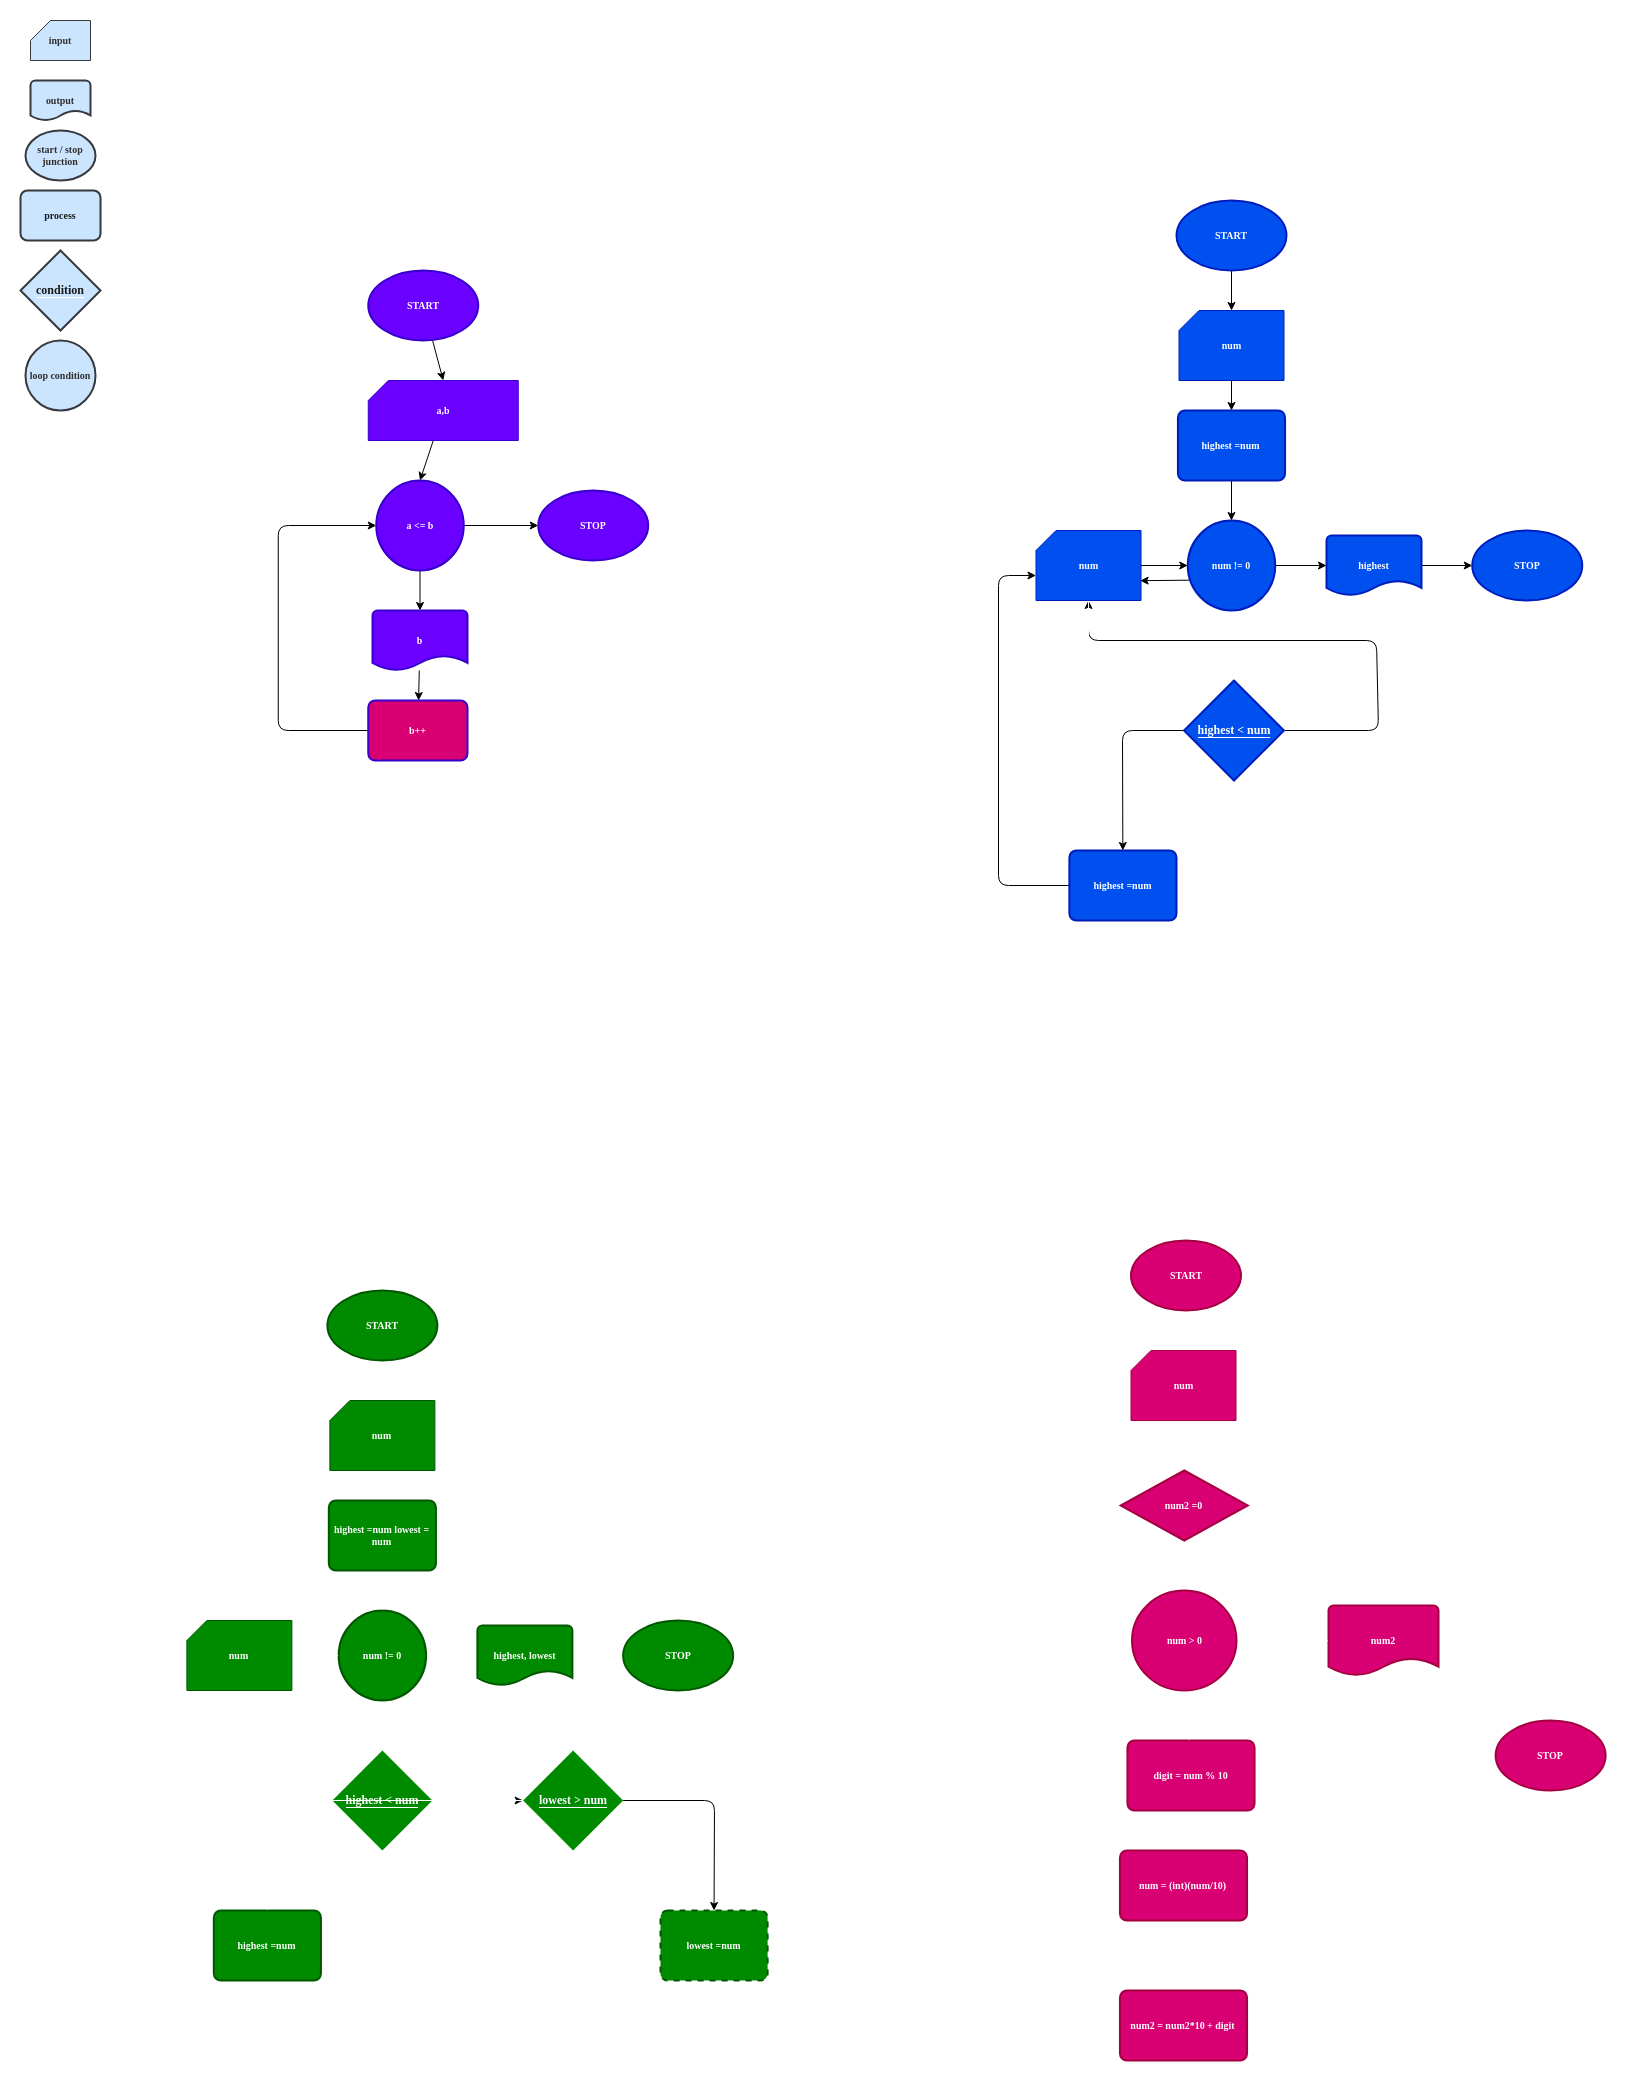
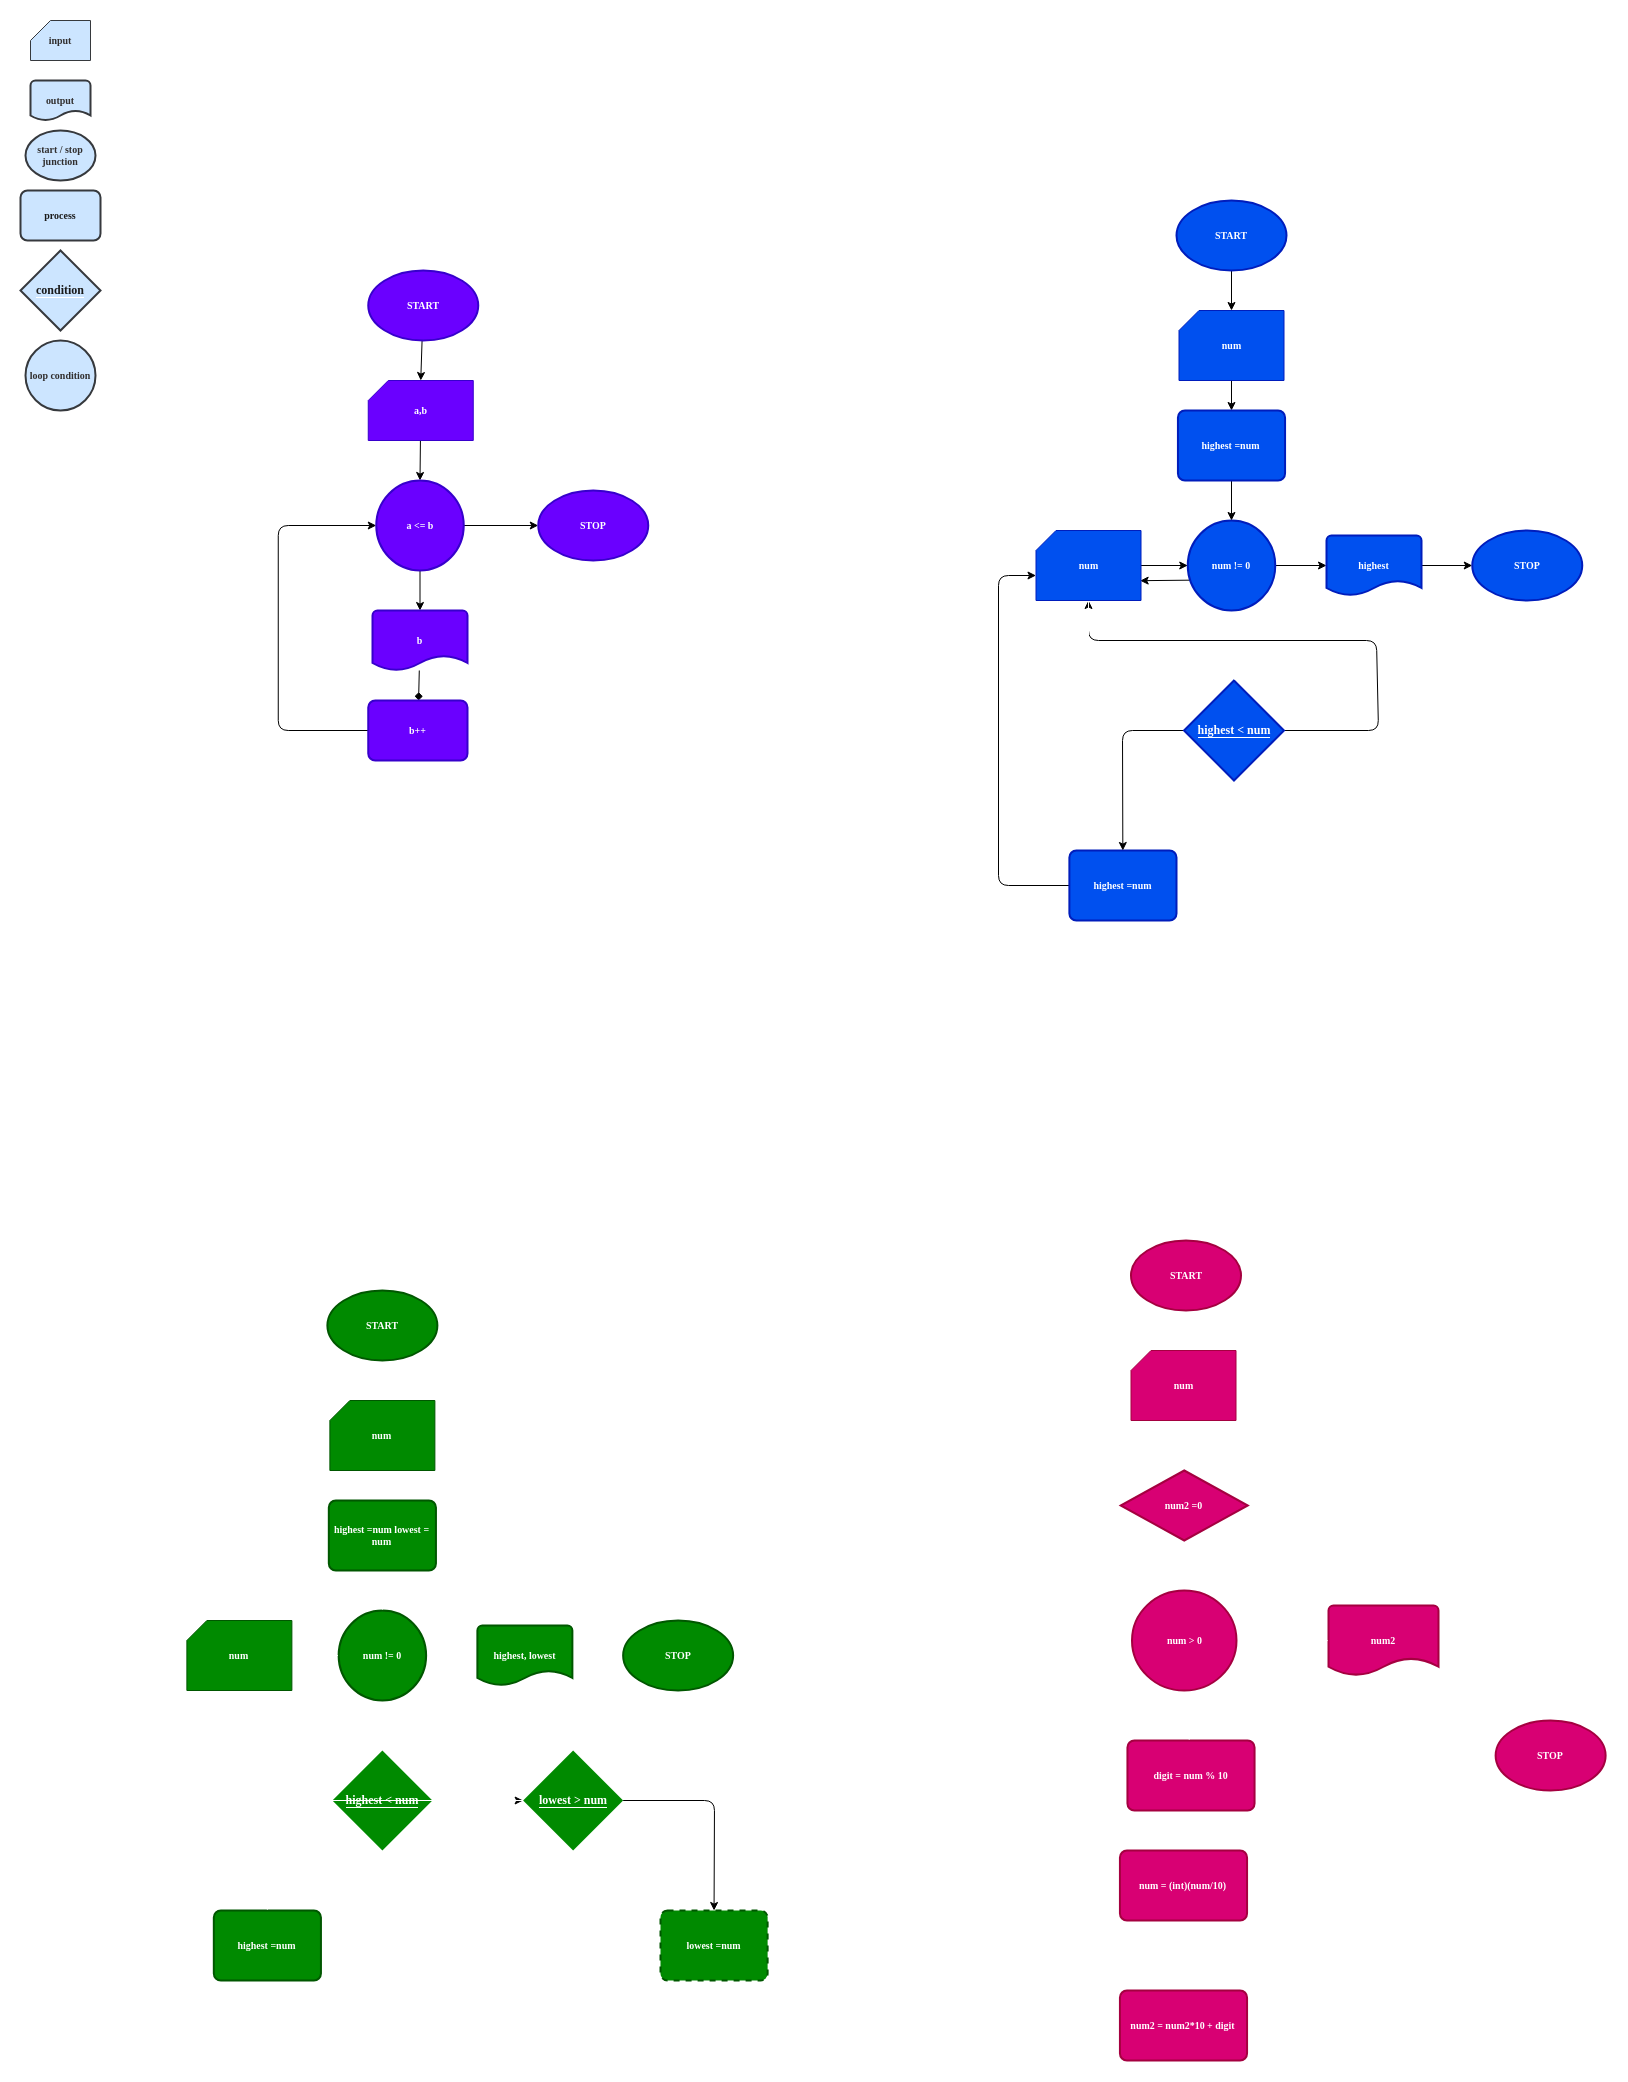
node "a,b": size 150x60 -> 105x60
edge "b" -> "b++": arrowhead classic -> diamond
node "b++": fillcolor #d80073 -> #6a00ff
